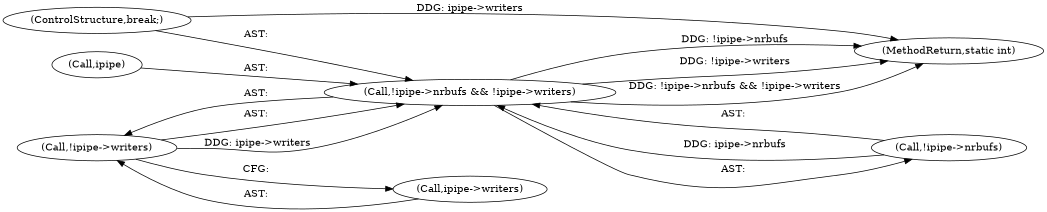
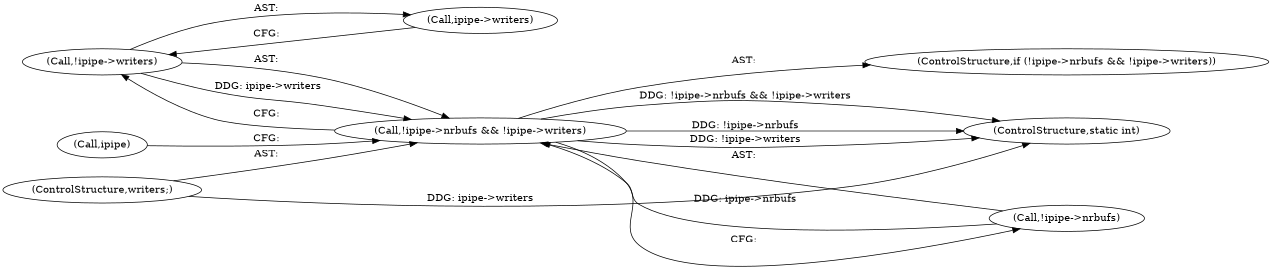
node "(ControlStructure,break;)": label "(ControlStructure,break;)" -> "(ControlStructure,writers;)"
node "(MethodReturn,static int)": label "(MethodReturn,static int)" -> "(ControlStructure,static int)"
node "(ControlStructure,if (!ipipe->nrbufs && !ipipe->writers))": added
edge "(Call,ipipe)" -> "(Call,!ipipe->nrbufs && !ipipe->writers)": label "AST: " -> "CFG: "
edge "(Call,!ipipe->nrbufs && !ipipe->writers)" -> "(Call,!ipipe->writers)": label "AST: " -> "CFG: "
edge "(Call,!ipipe->writers)" -> "(Call,ipipe->writers)": label "CFG: " -> "AST: "
edge "(Call,!ipipe->nrbufs && !ipipe->writers)" -> "(Call,!ipipe->nrbufs)": label "AST: " -> "CFG: "
edge "(Call,ipipe->writers)" -> "(Call,!ipipe->writers)": label "AST: " -> "CFG: "
